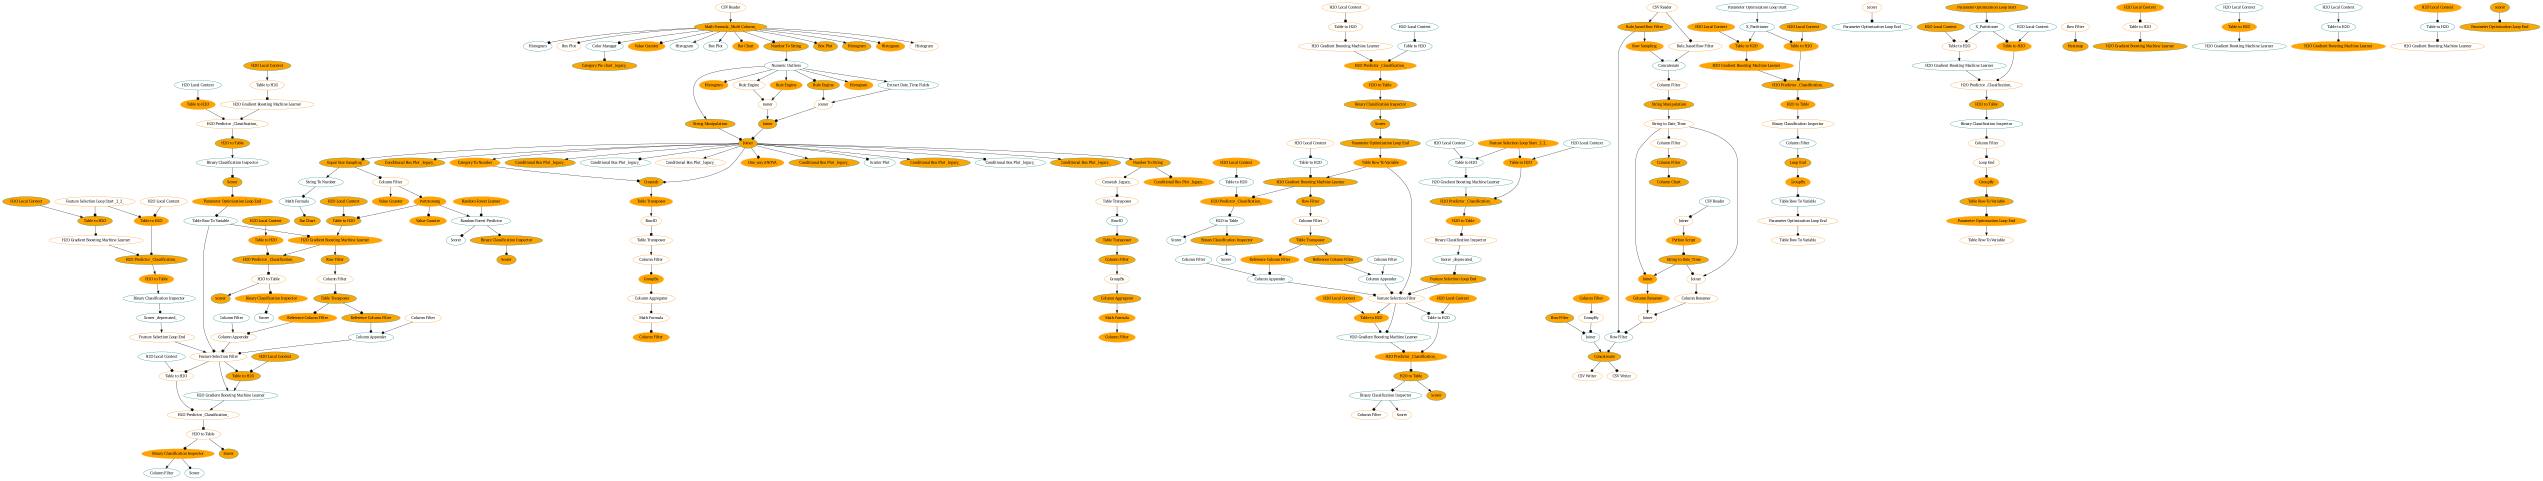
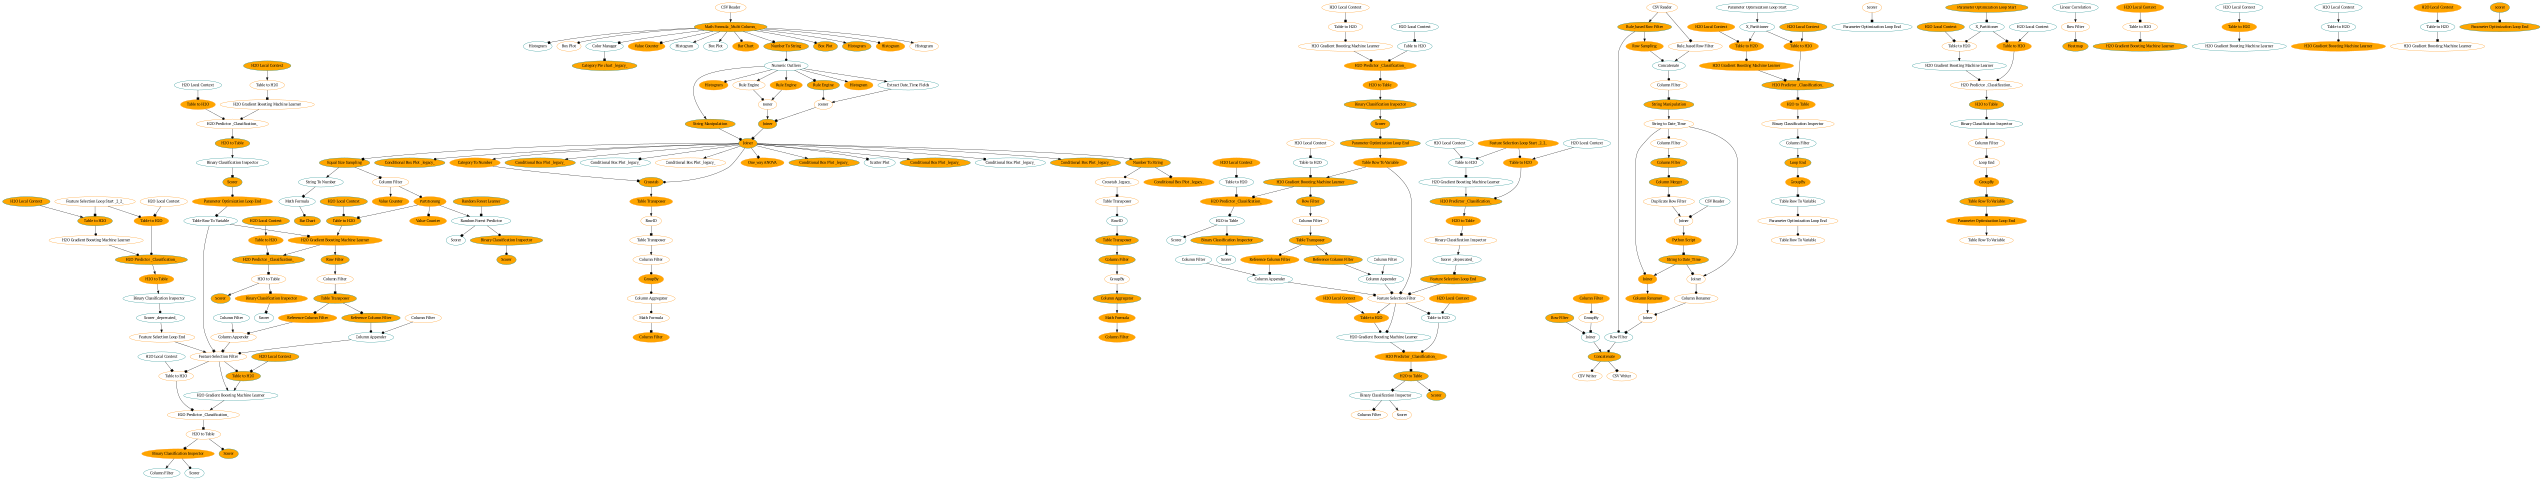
node "Linear Correlation": added
node "Column Chart": label "Column Chart" -> "Column Merger"
node "Random Forest Learner": color darkorange -> teal
node "Duplicate Row Filter": added
